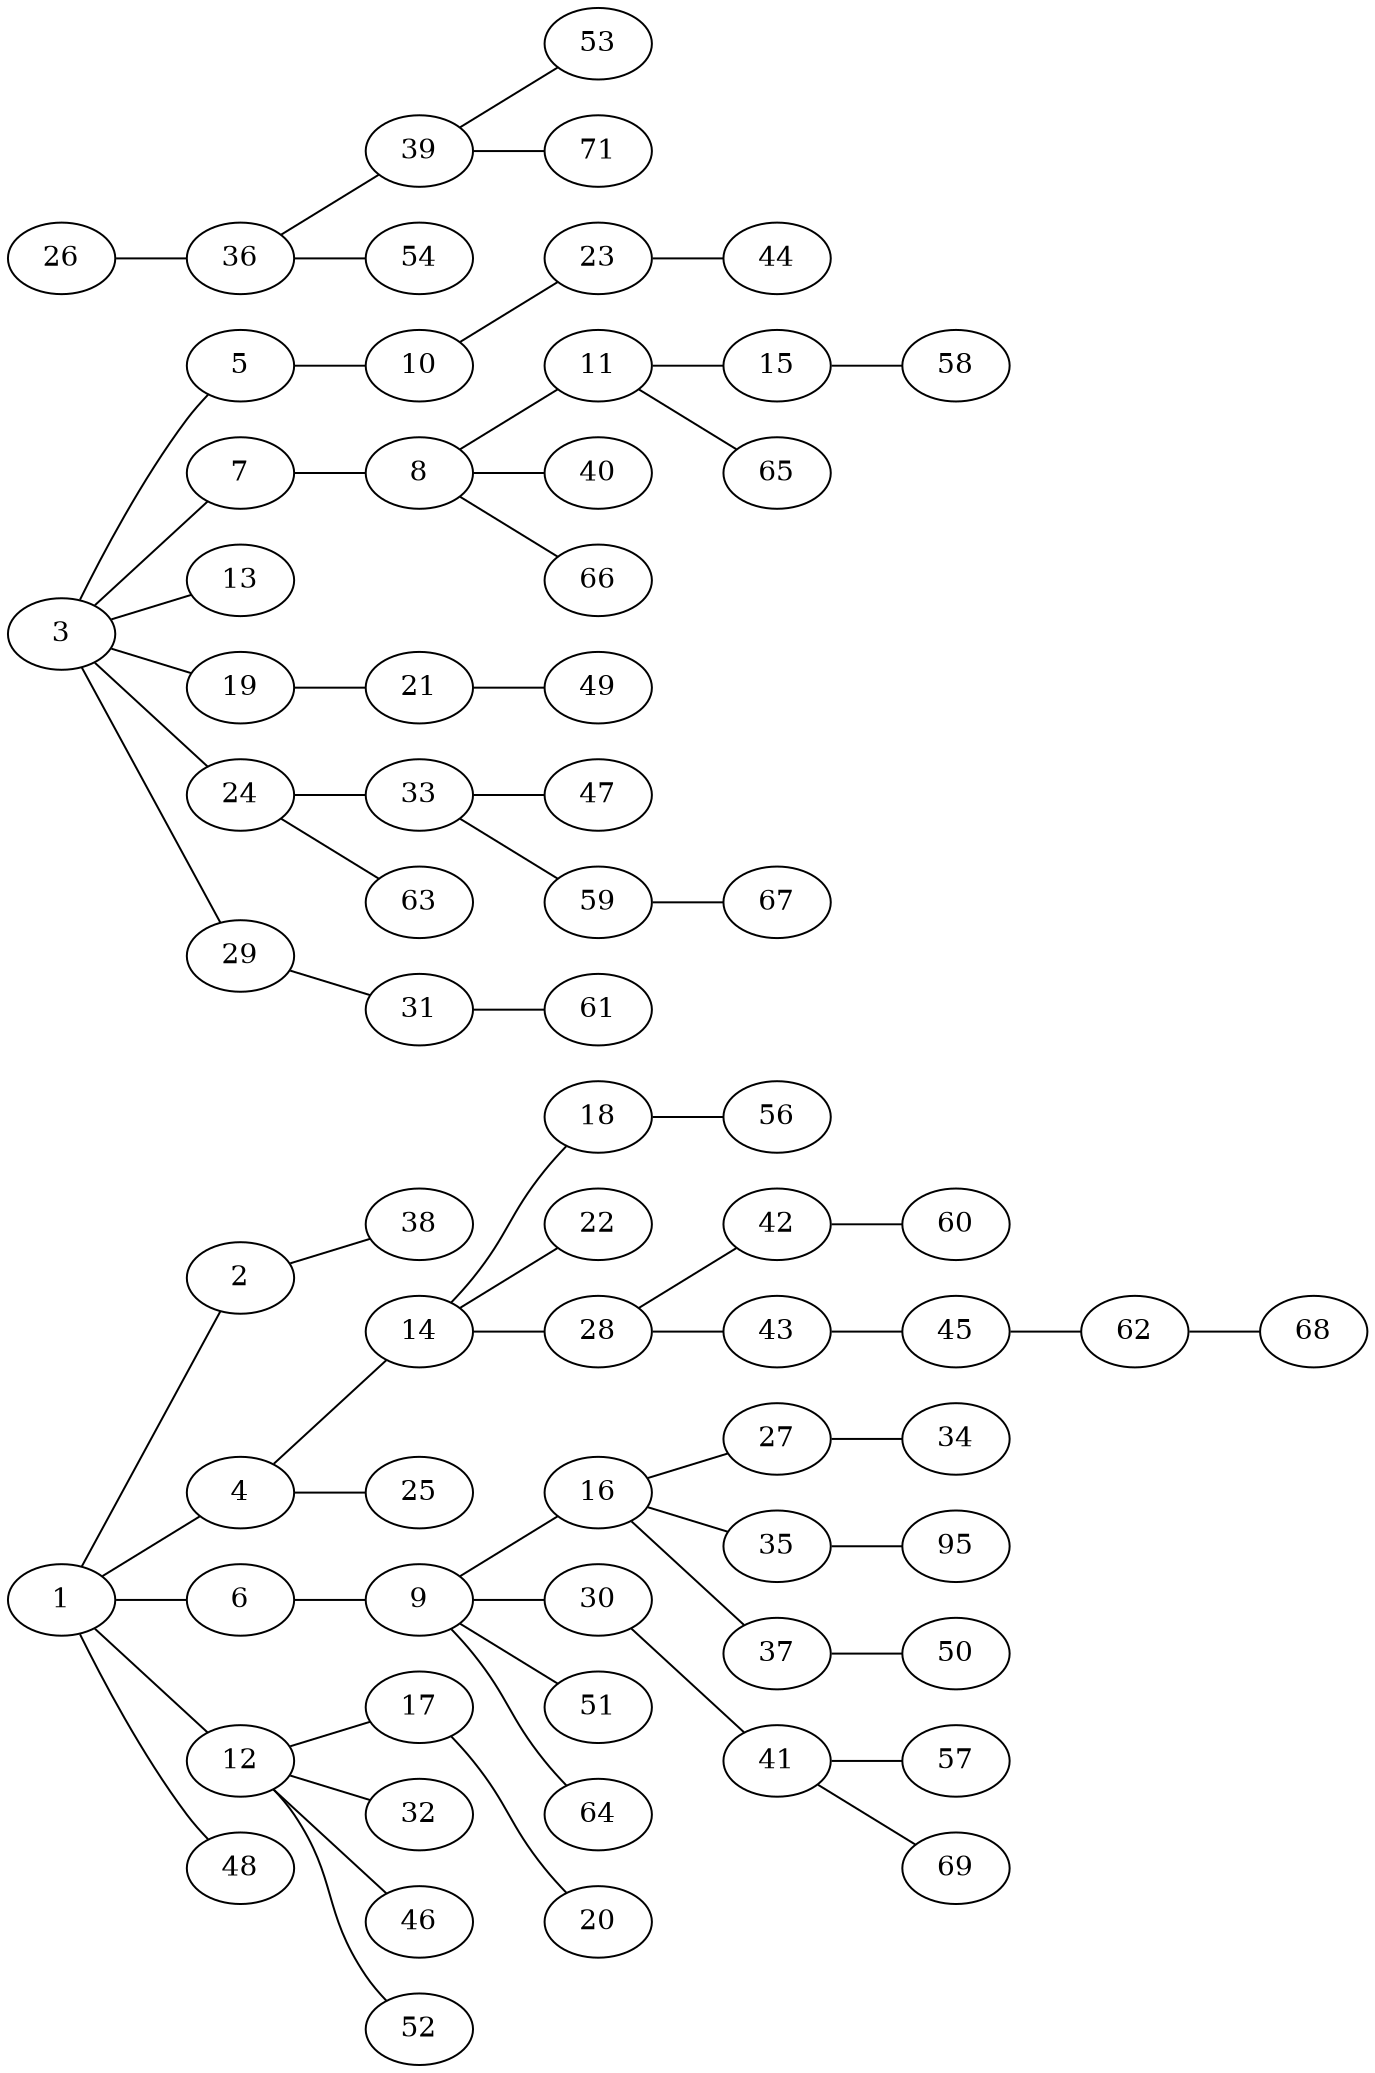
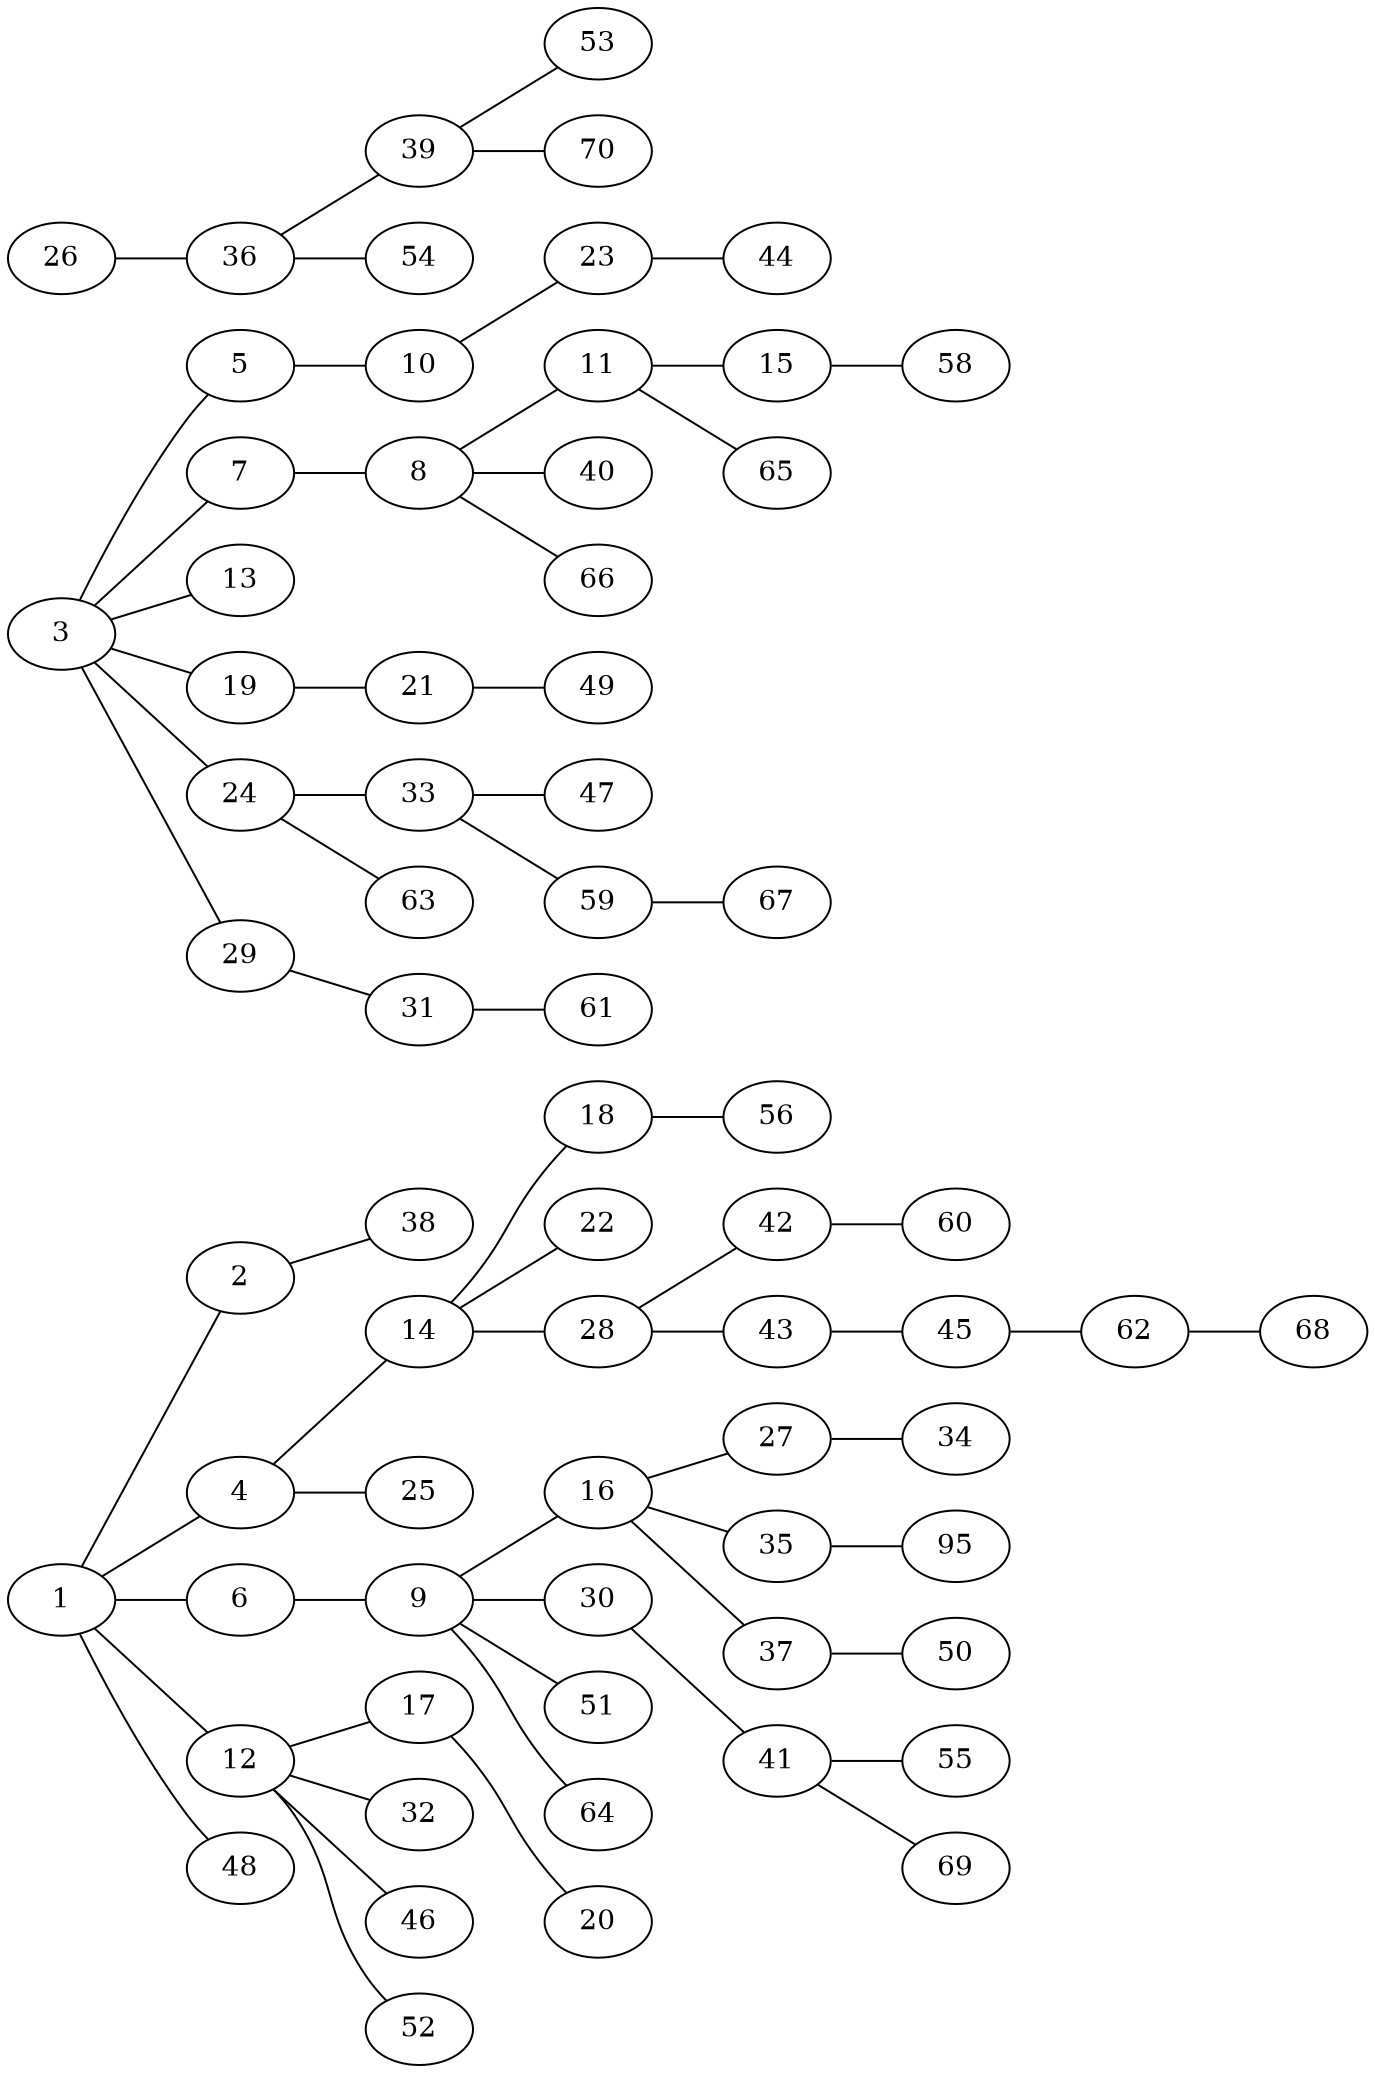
node "71": label "71" -> "70"
node "57": label "57" -> "55"
